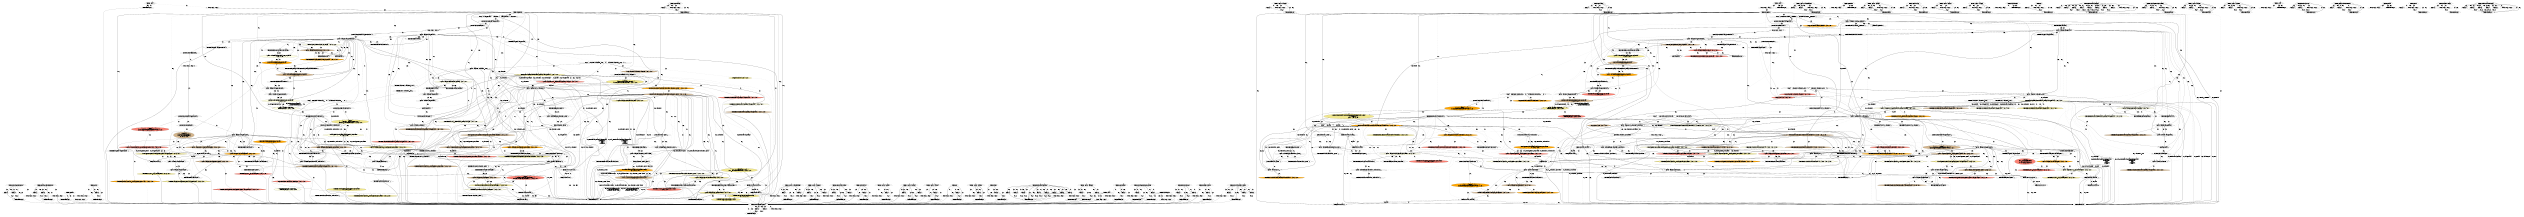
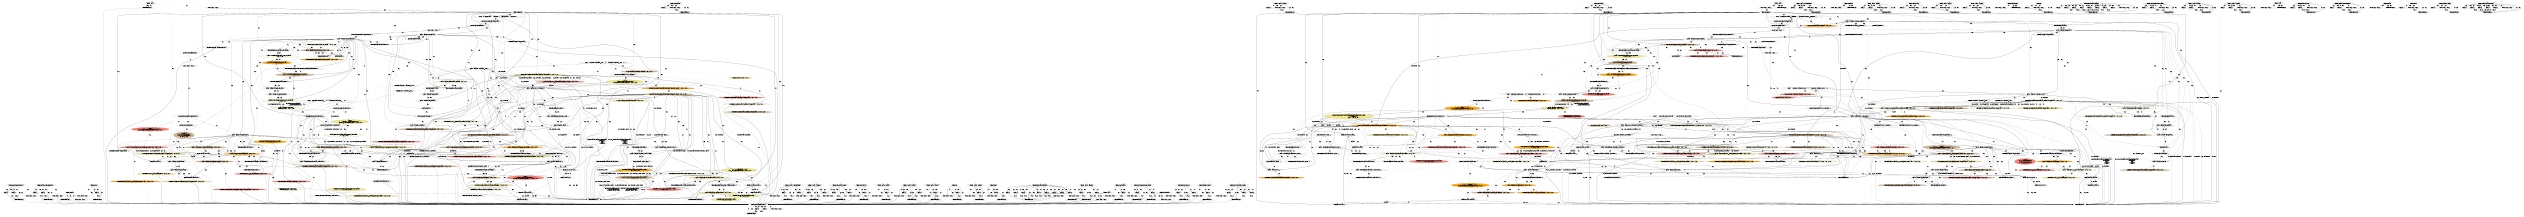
edge "(<operator>.assignment,* extension = GetExtension())" -> "(GetExtension,GetExtension())": now "(<operator>.assignment,* extension = GetExtension())" -> "<(LOCAL,const Extension* extension: Extension*)<SUB>2</SUB>>"
edge "<(LOCAL,bool result: bool)<SUB>5</SUB>>" -> "(GetVisibleURL,web_contents->GetVisibleURL())": now "(<operator>.indirectFieldAccess,web_contents->GetVisibleURL)" -> "(GetVisibleURL,web_contents->GetVisibleURL())"
edge "(<operator>.fieldAccess,web_contents->GetURL().scheme)" -> "(FIELD_IDENTIFIER,HasWebUIScheme,HasWebUIScheme)": now "(<operator>.fieldAccess,web_contents->GetURL().scheme)" -> "(scheme,web_contents->GetURL().scheme())"
node "<(<operator>.fieldAccess,keys::kNoTargetError)<SUB>42</SUB>>": fillcolor tan -> orange
